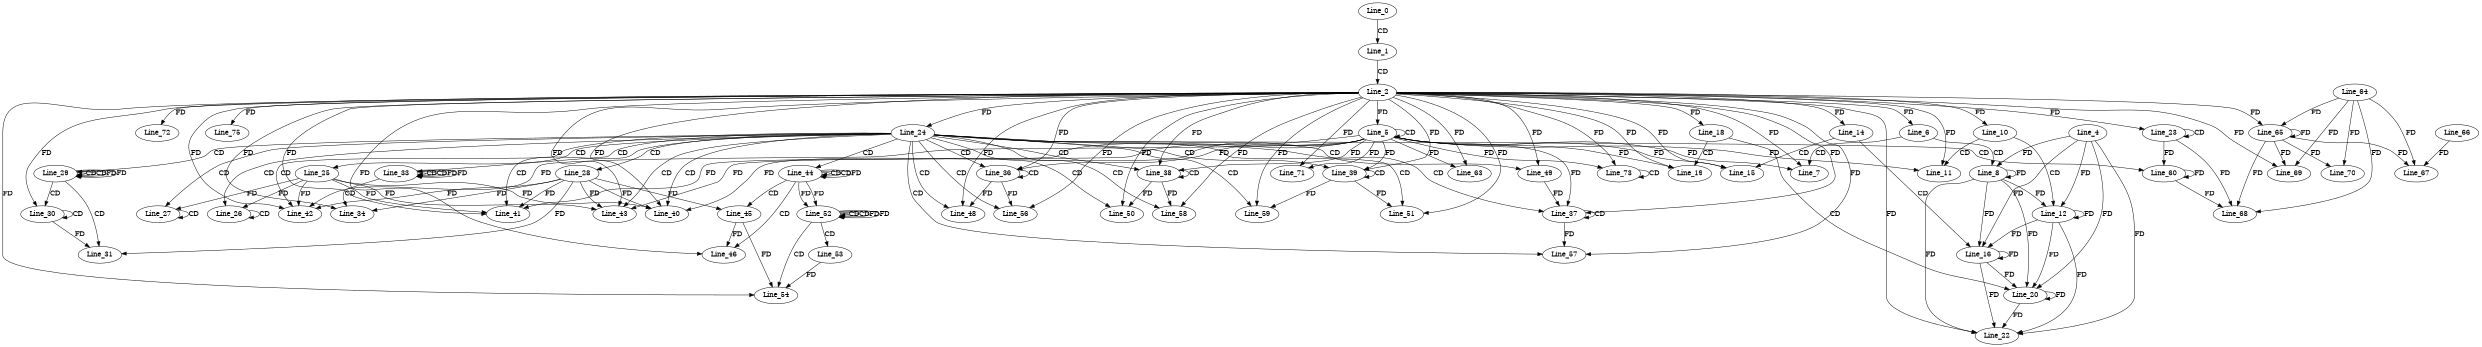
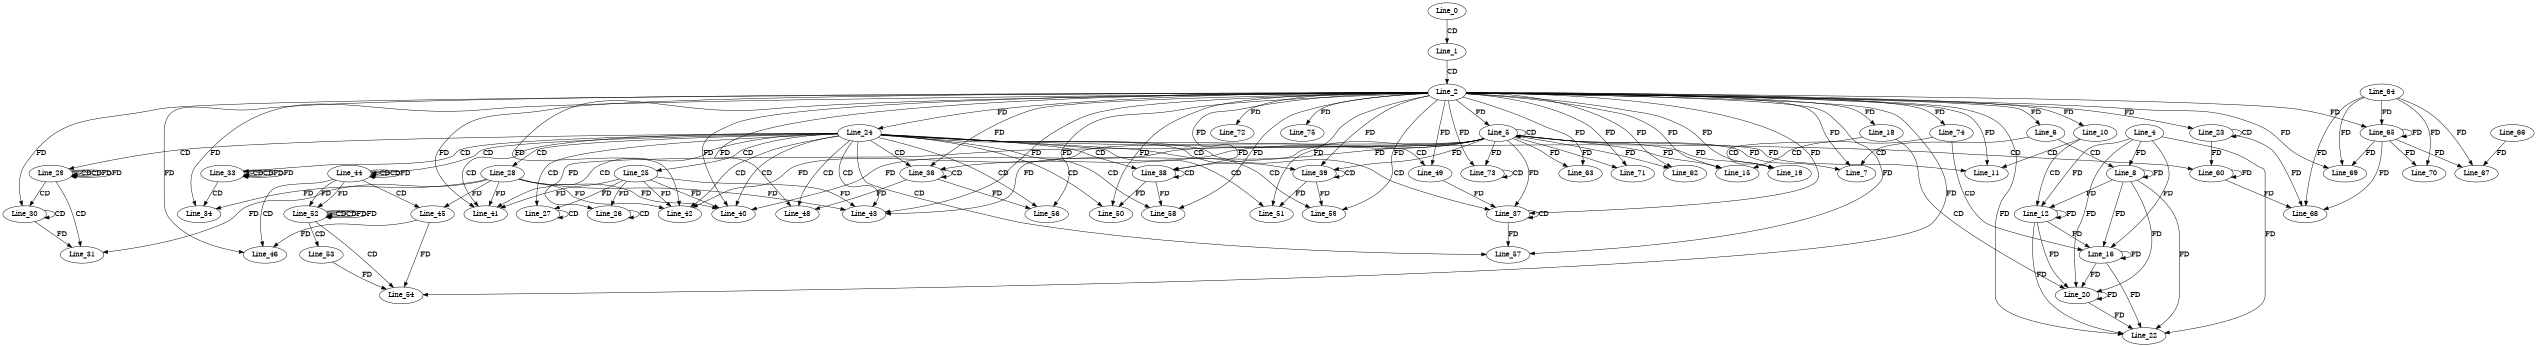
node "Line_14": label "Line_14" -> "Line_74"
node "Line_62": added
